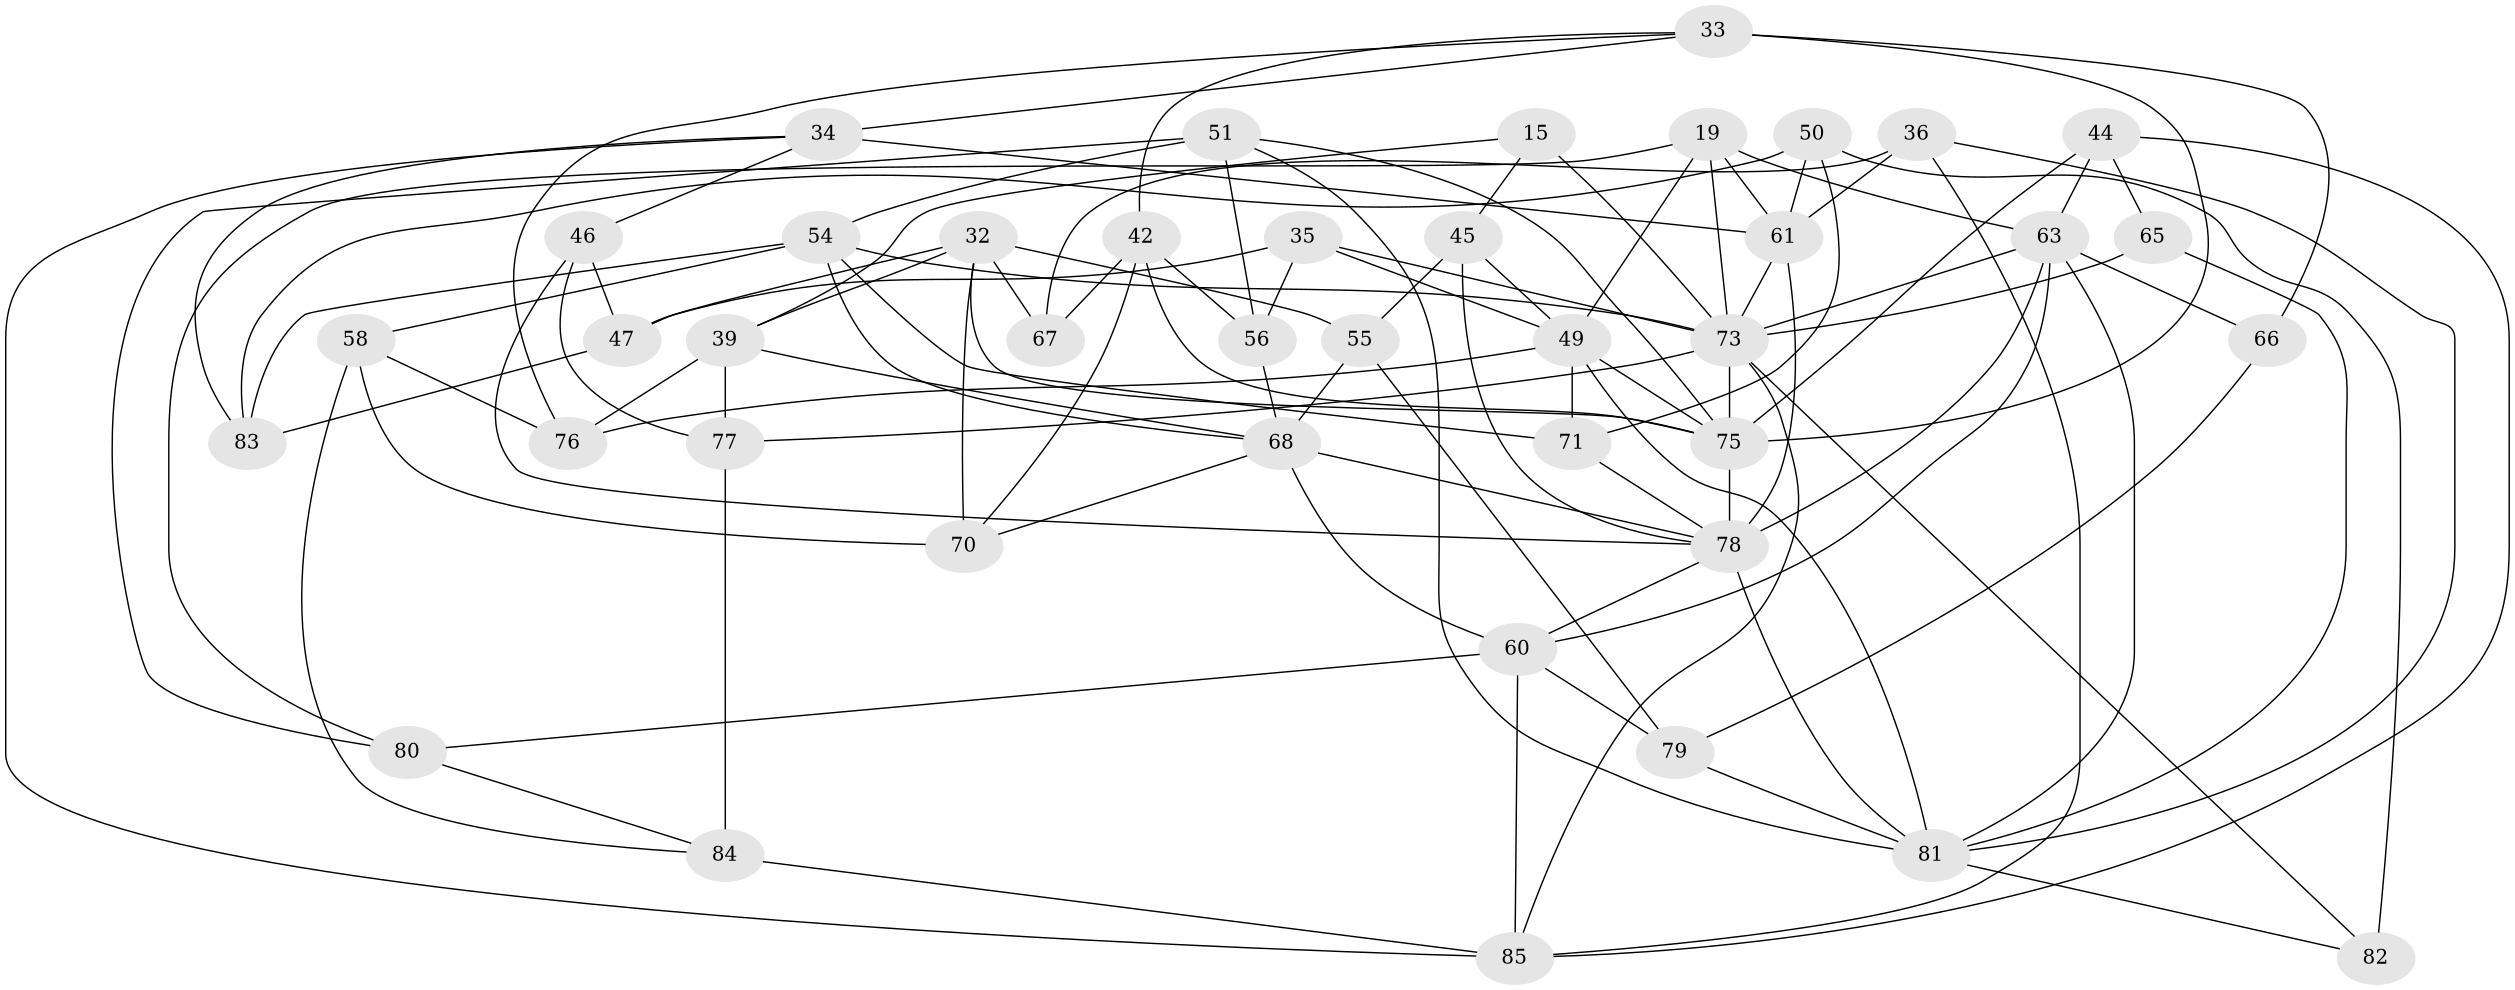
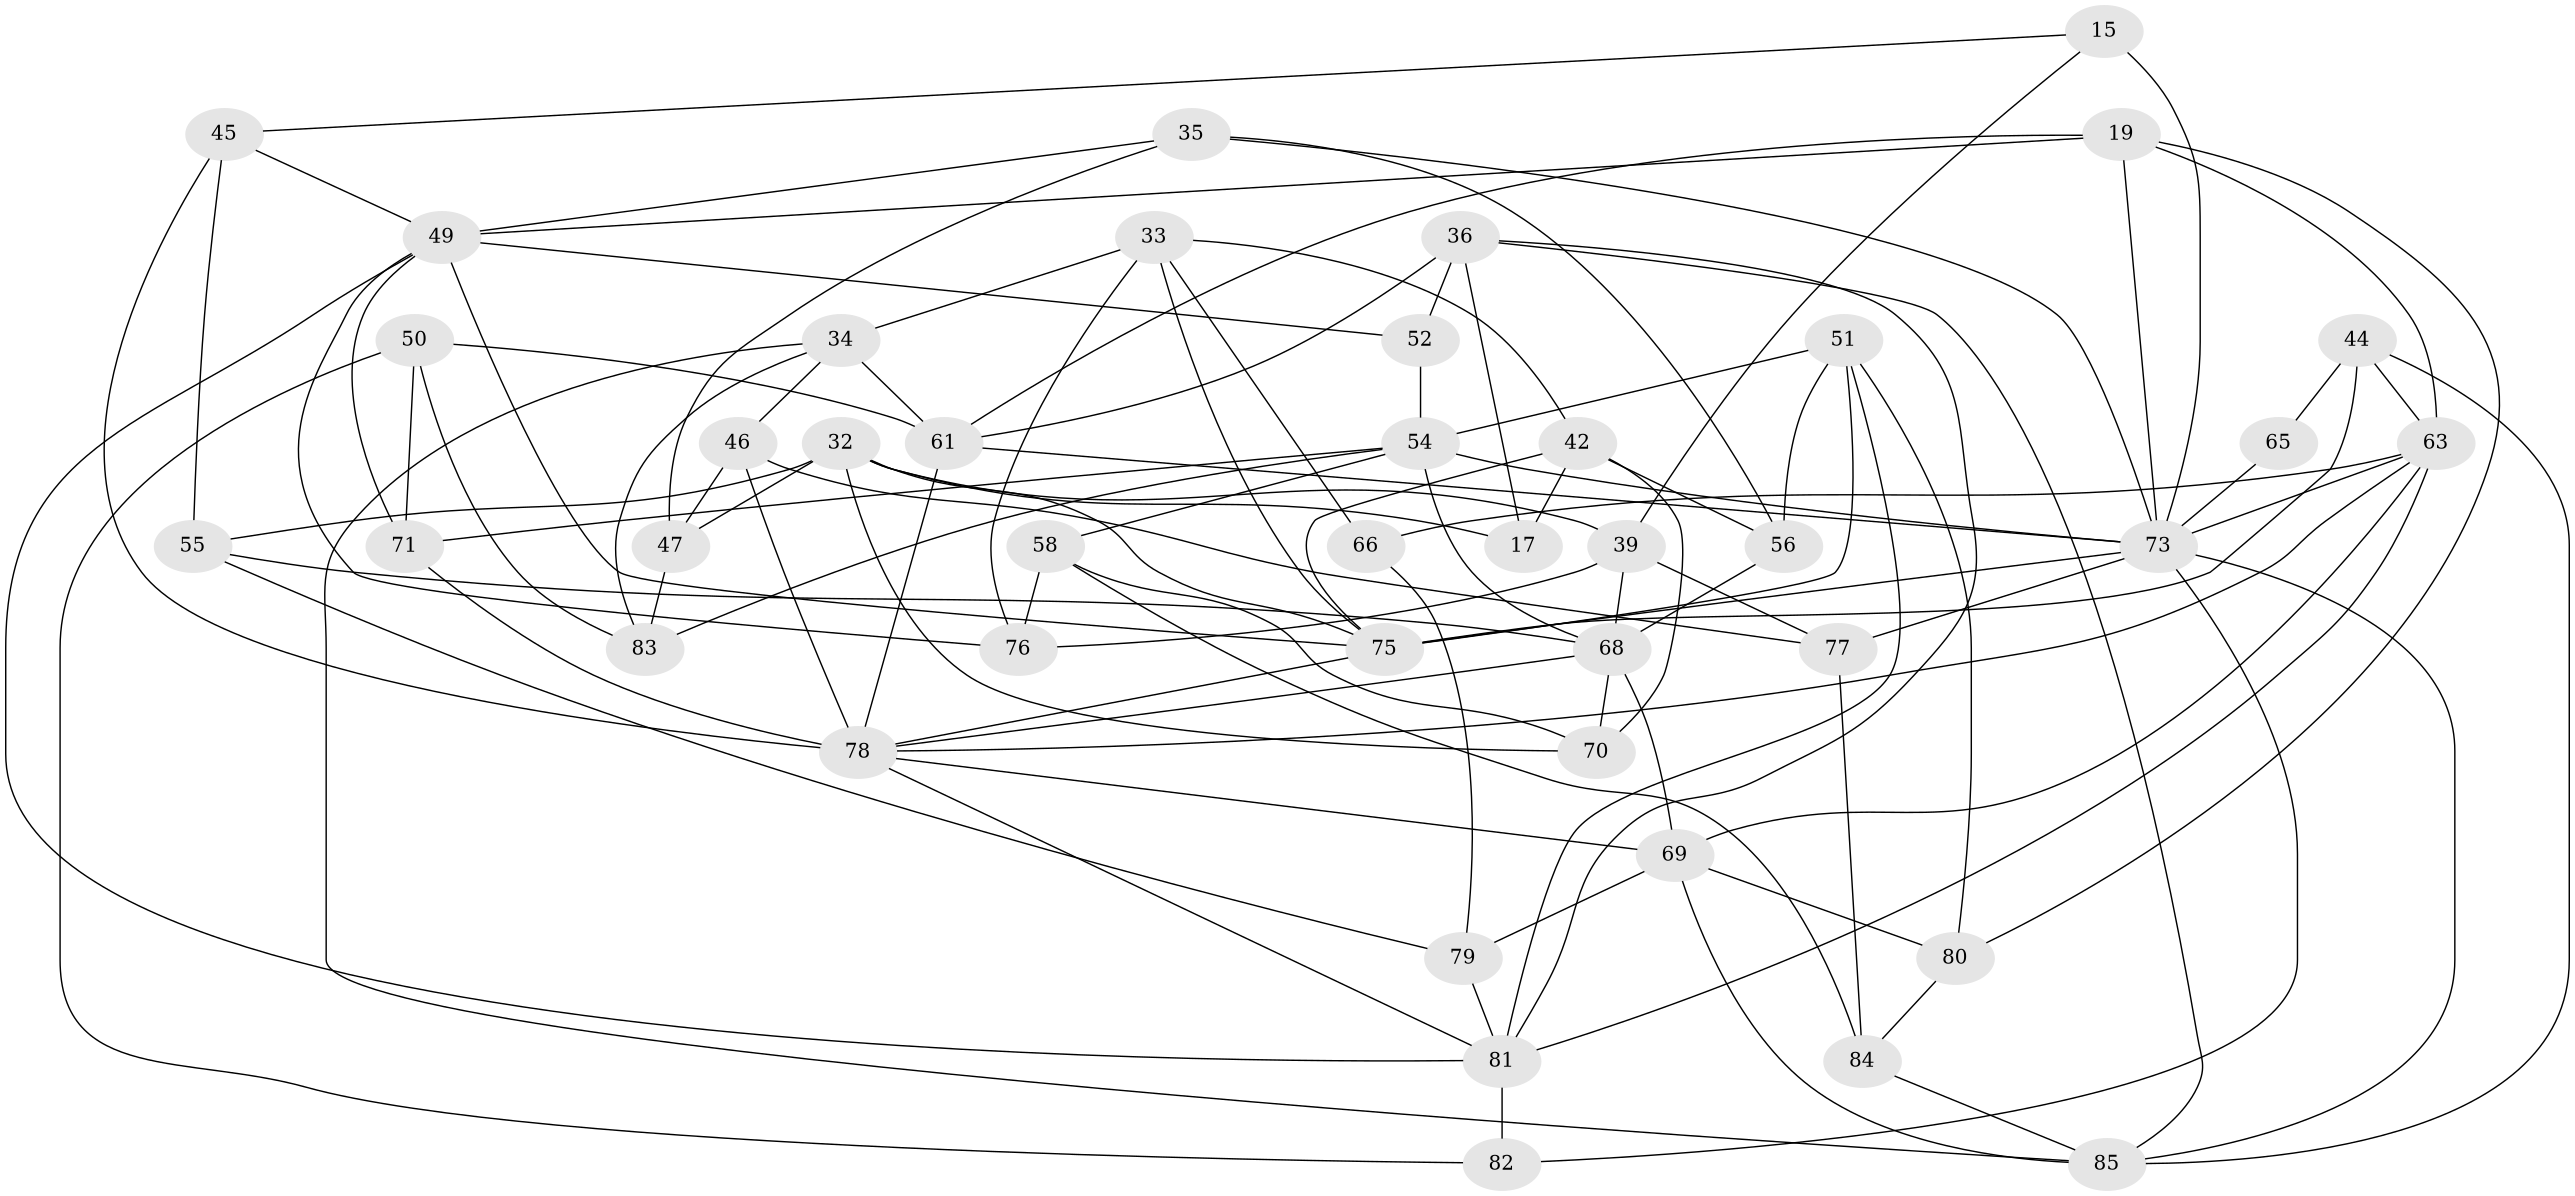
node "67": label "67" -> "17"
node "52": added
edge "65" -- "81": removed
node "60": label "60" -> "69"
